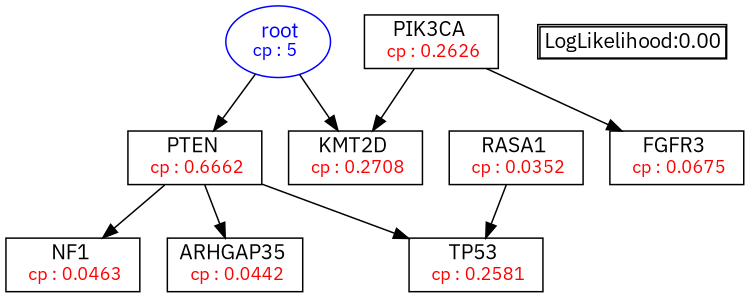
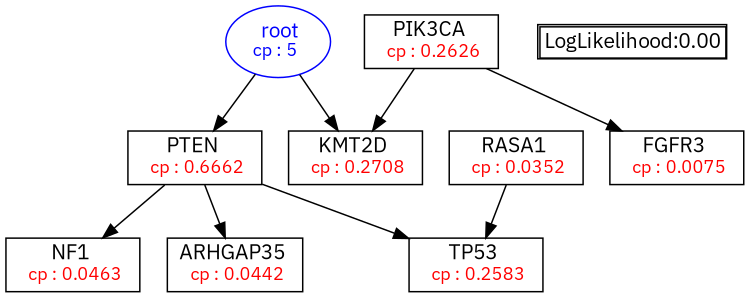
node "FGFR3": text "cp : 0.0675" -> "cp : 0.0075"
node "TP53": text "cp : 0.2581" -> "cp : 0.2583"
